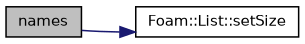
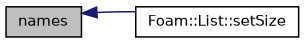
edge "names" -> "Foam::List::setSize": reversed
